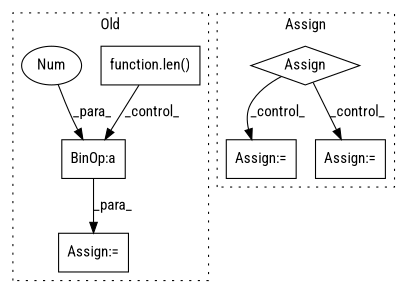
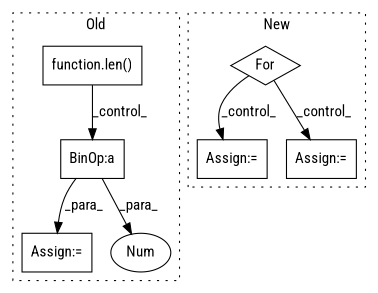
cluster "Assign": label "Assign" -> "New"
node "Assign": label "Assign" -> "For"
edge "Num" -> "BinOp:a": reversed
